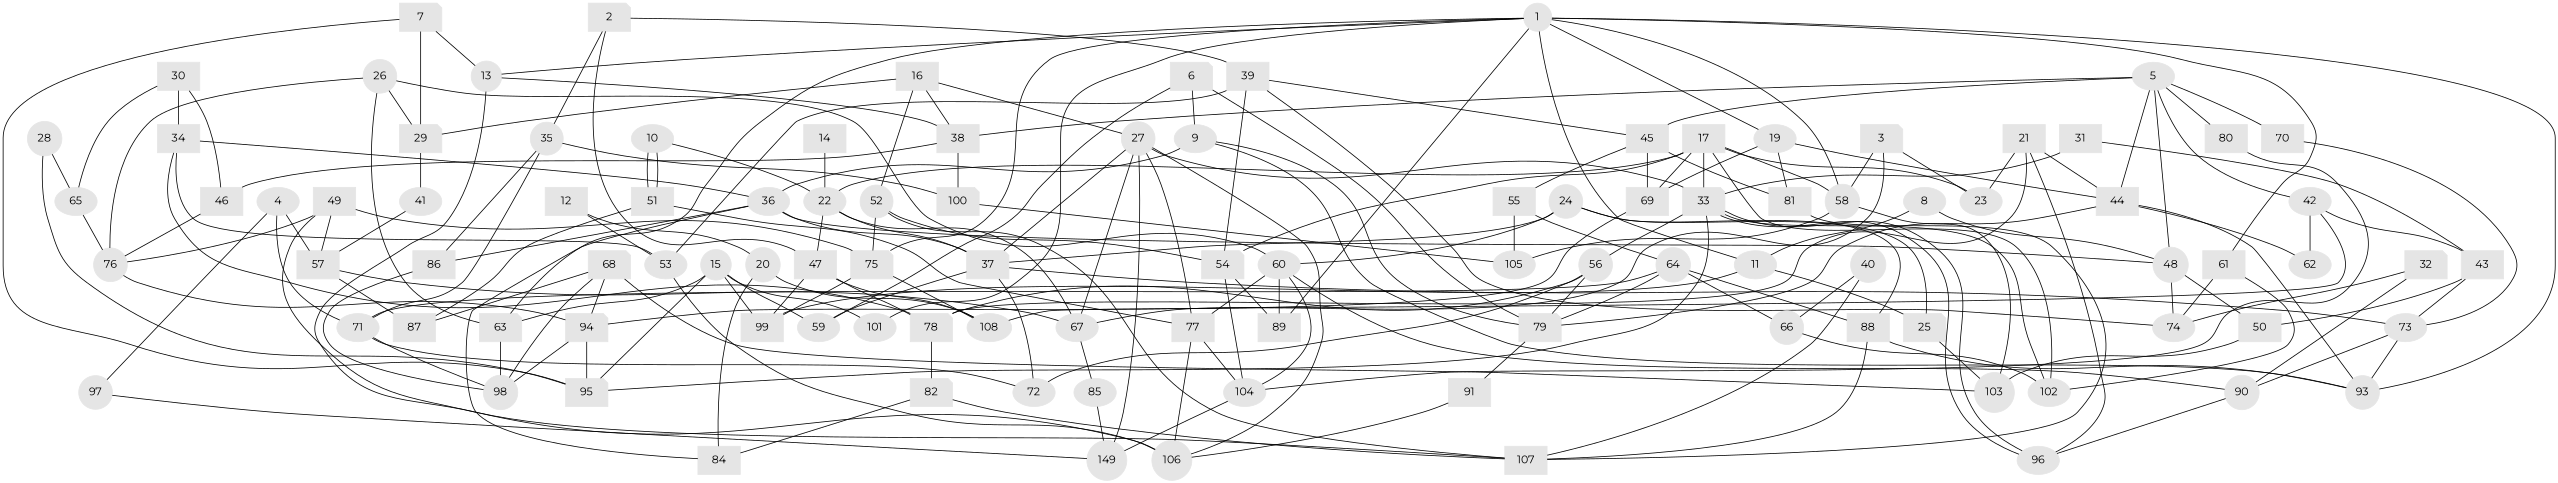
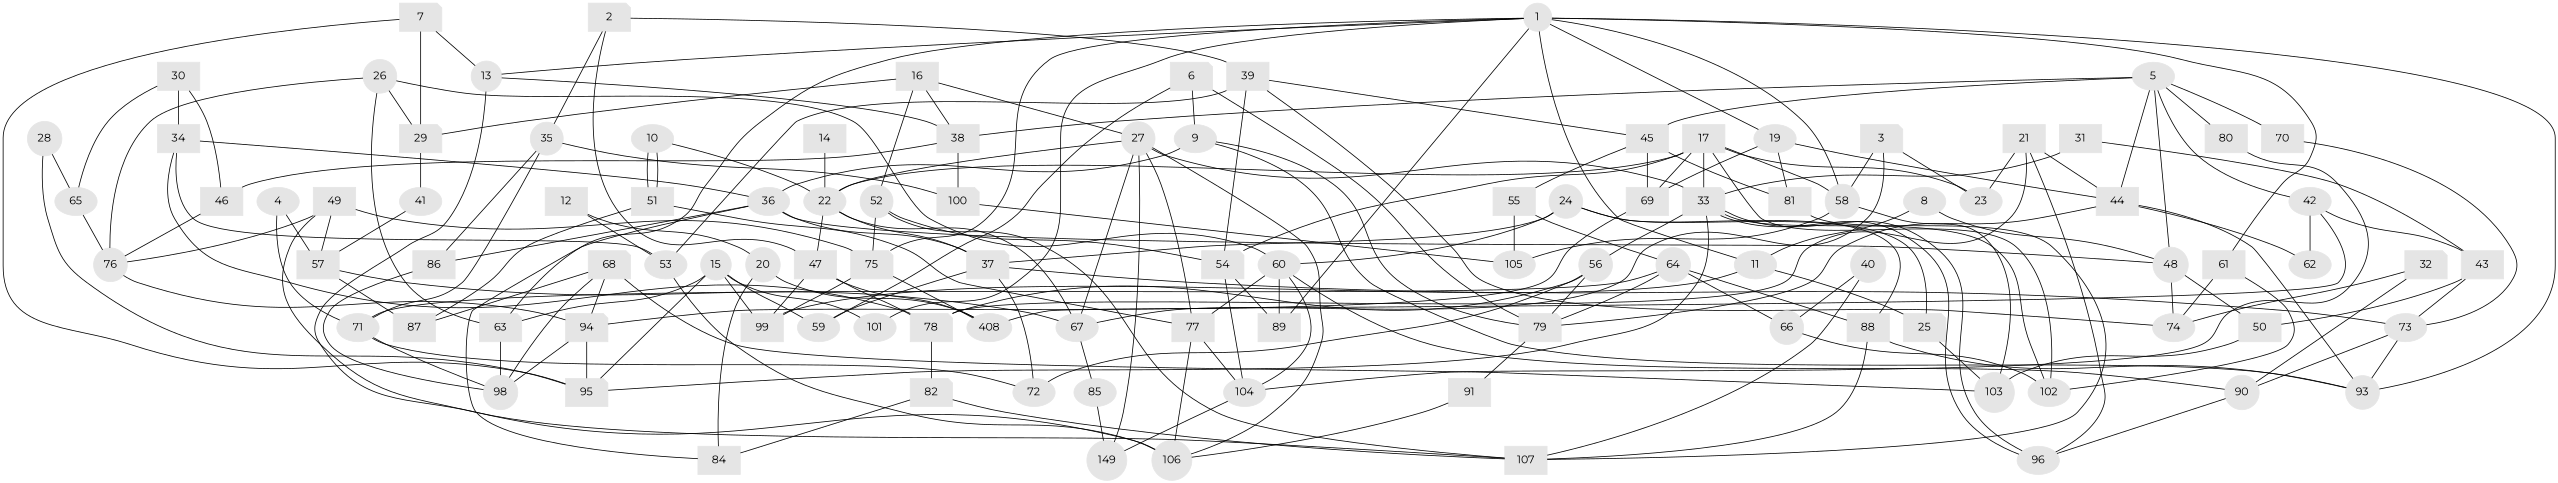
edge "27" -- "37": now "27" -- "22"
node "108": label "108" -> "408"
node "97": removed
